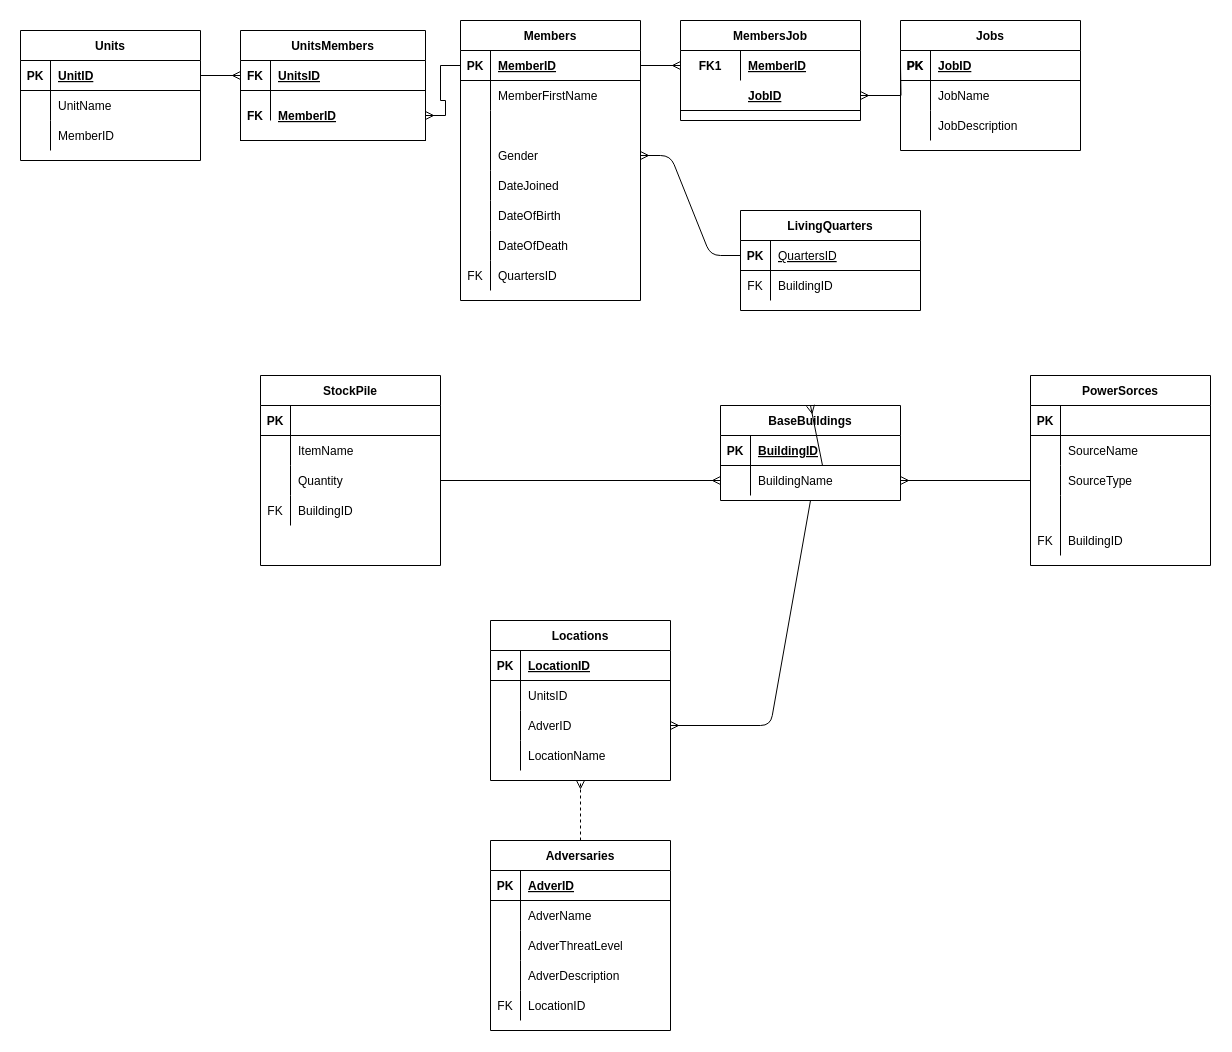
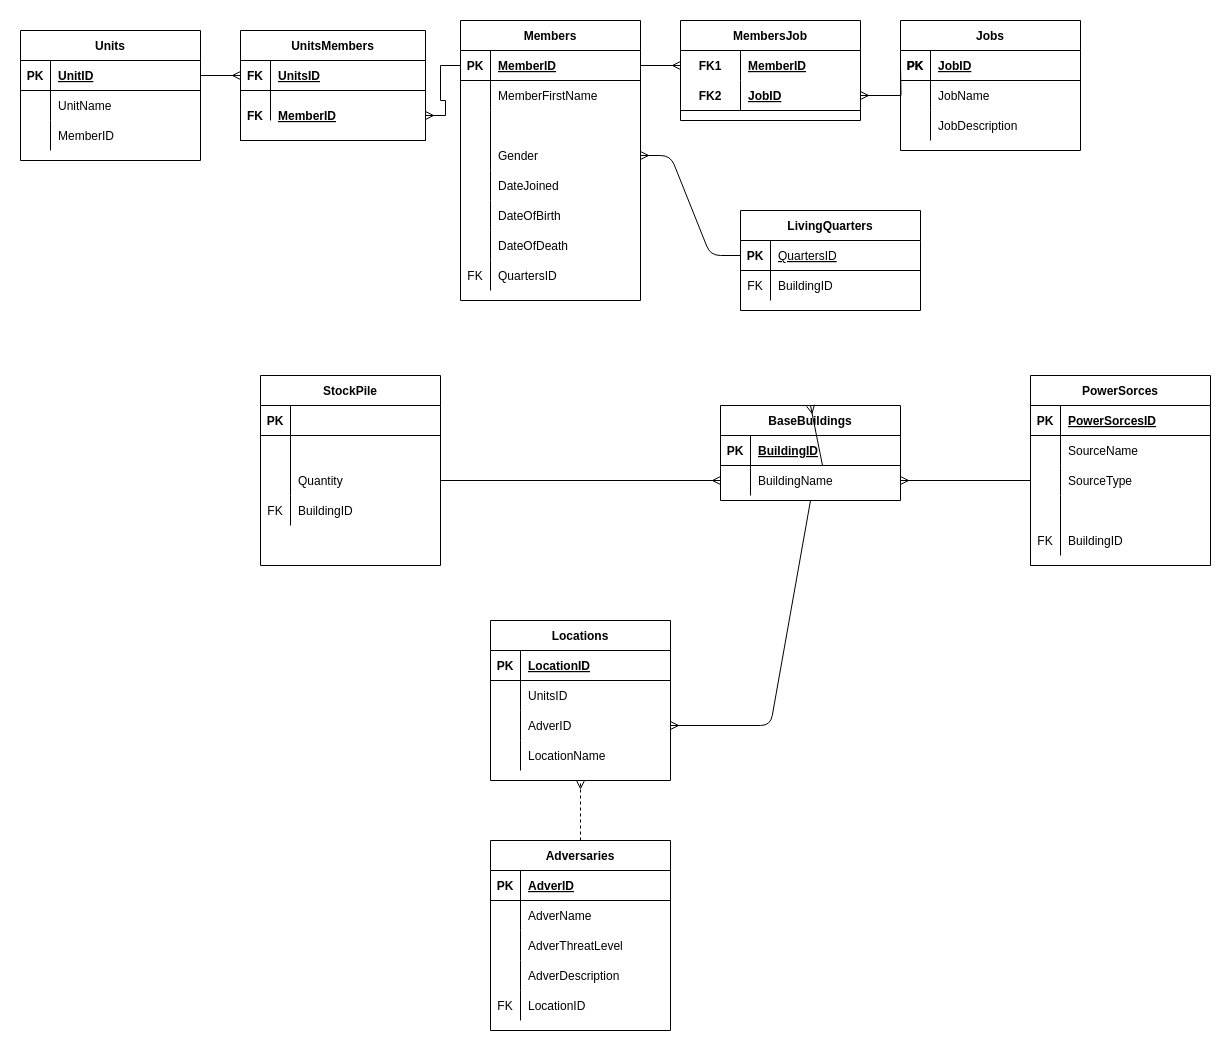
node "FK2": added
node "PowerSorcesID": added
node "ItemName": removed
